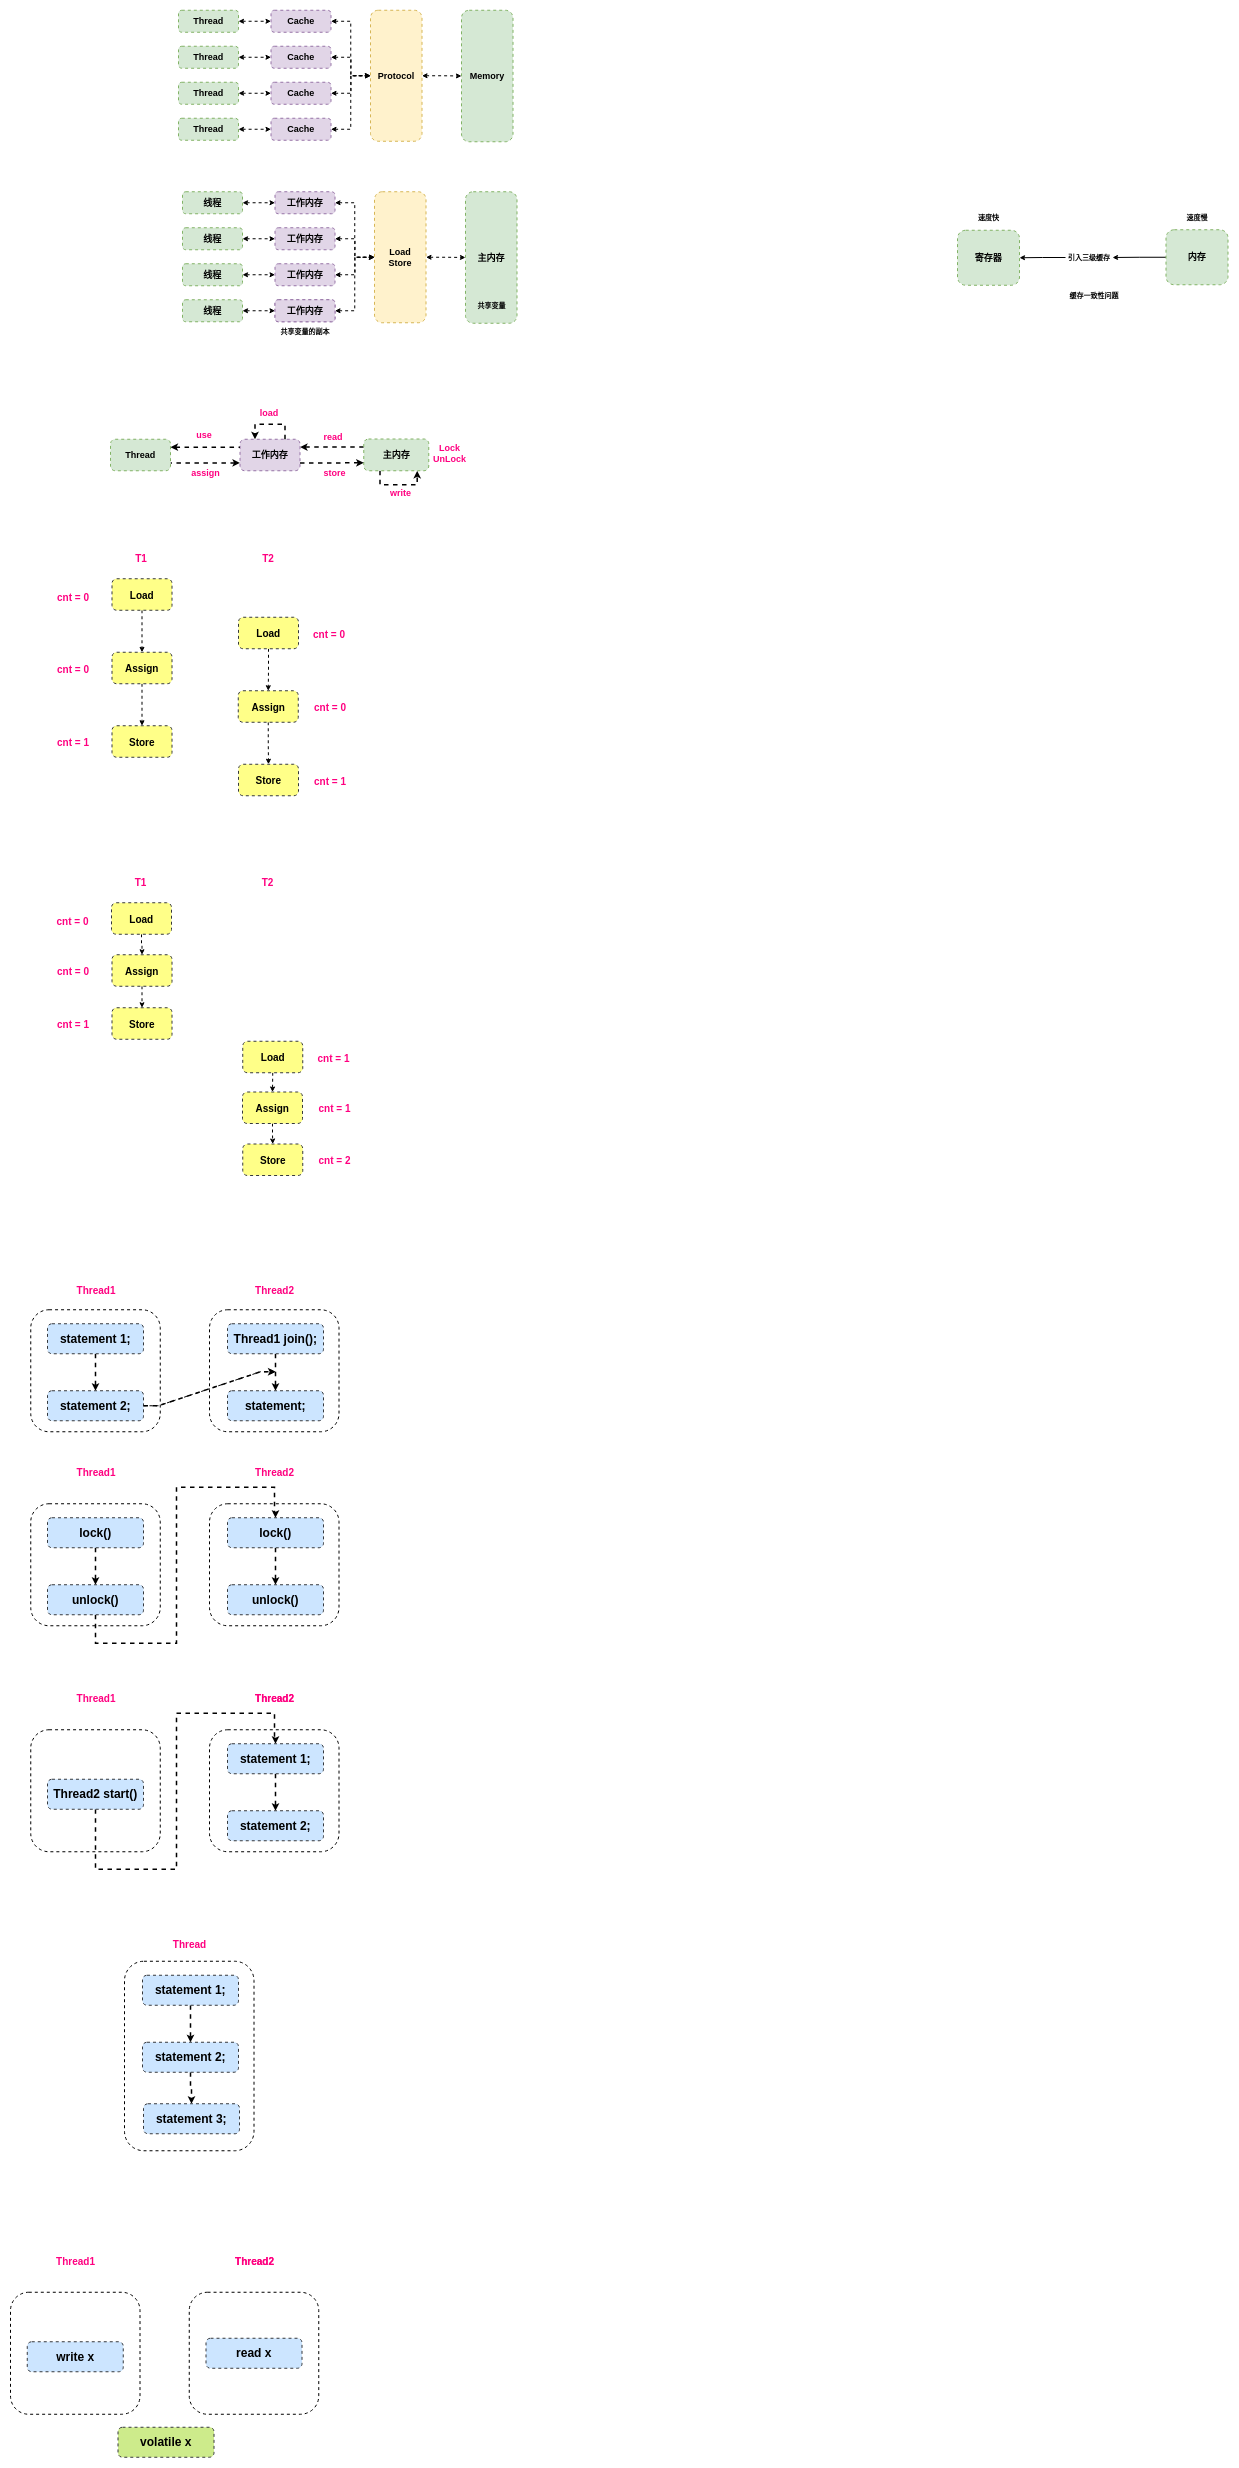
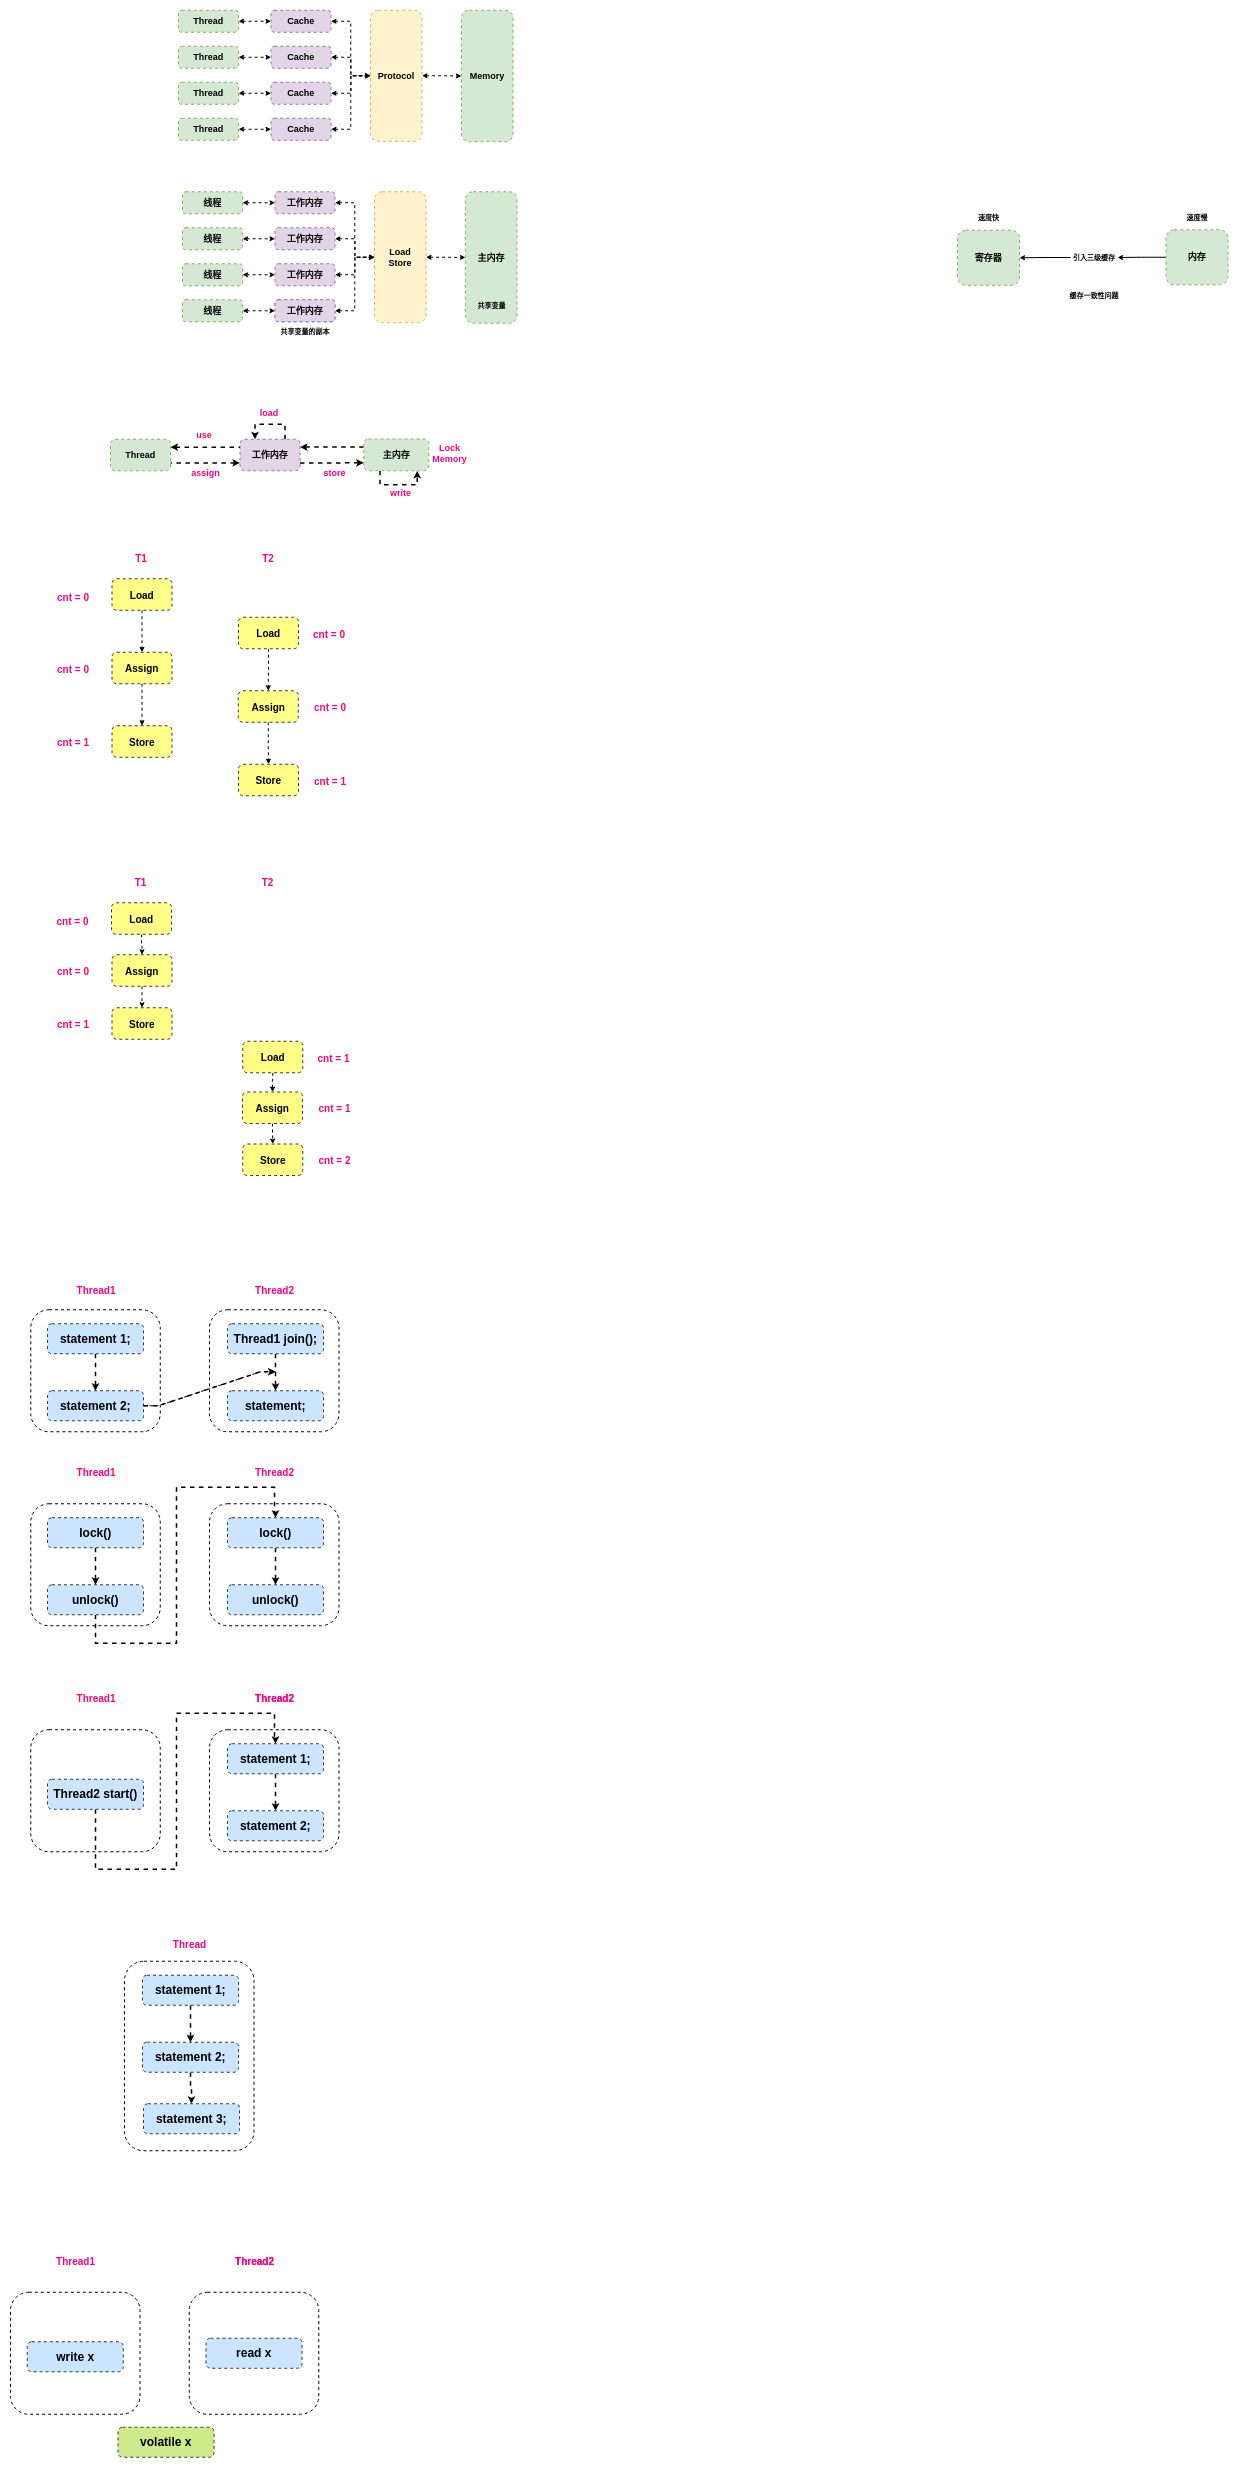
node "引入三级缓存": moved (1089, 258) -> (1094, 258)
node "read": removed
node "Lock UnLock": label "Lock UnLock" -> "Lock Memory"
